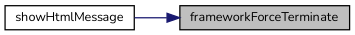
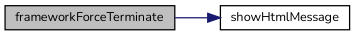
edge "showHtmlMessage" -> "frameworkForceTerminate": reversed
